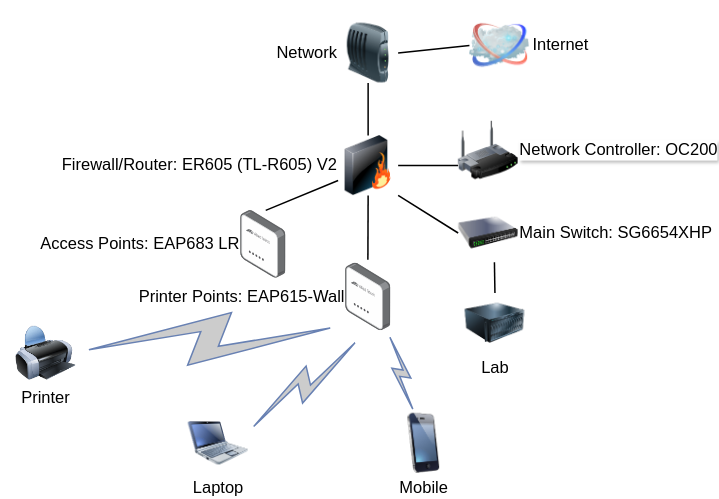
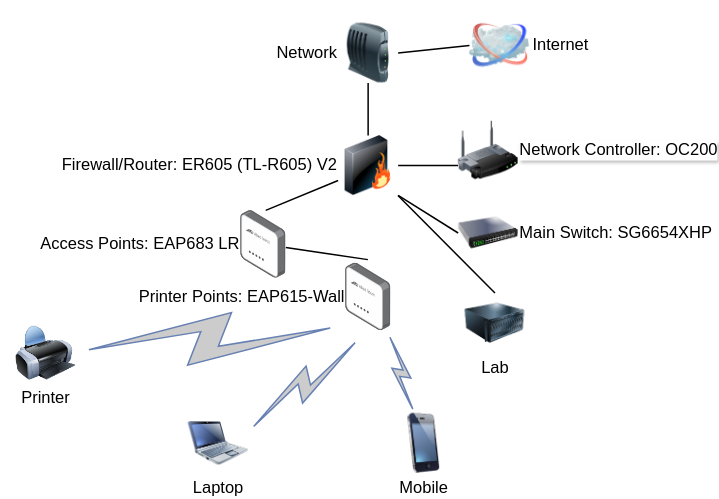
edge "Firewall/Router: ER605 (TL-R605) V2" -- "Printer Points: EAP615-Wall": now "Access Points: EAP683 LR" -- "Printer Points: EAP615-Wall"
edge "Main Switch: SG6654XHP" -- "Lab": now "Firewall/Router: ER605 (TL-R605) V2" -- "Lab"
